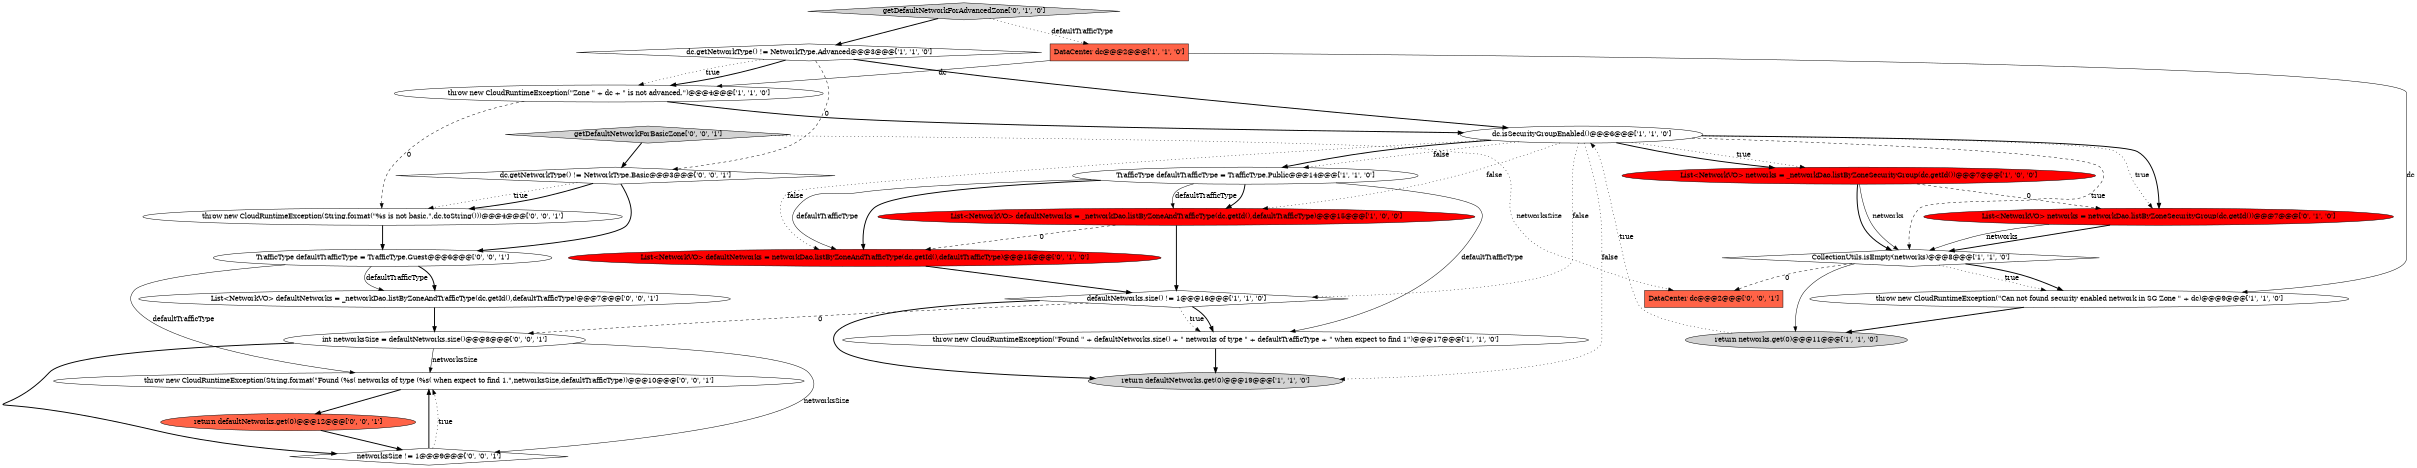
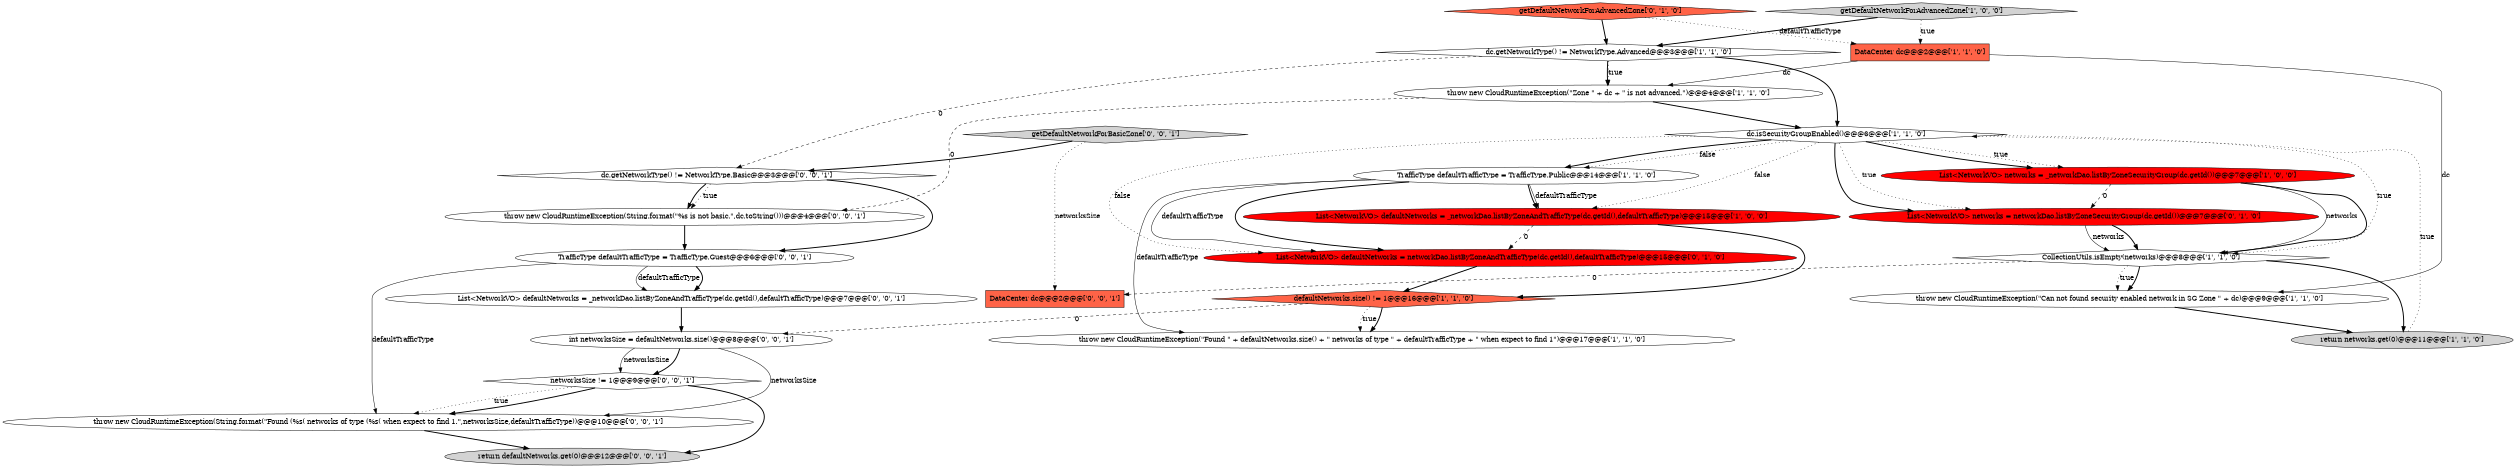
node "getDefaultNetworkForAdvancedZone['0', '1', '0']": fillcolor lightgray -> tomato
node "getDefaultNetworkForAdvancedZone['1', '0', '0']": added
node "dc.isSecurityGroupEnabled()@@@6@@@['1', '1', '0']": shape ellipse -> diamond
edge "dc.isSecurityGroupEnabled()@@@6@@@['1', '1', '0']" -> "CollectionUtils.isEmpty(networks)@@@8@@@['1', '1', '0']": style dashed -> dotted
edge "dc.isSecurityGroupEnabled()@@@6@@@['1', '1', '0']" -> "defaultNetworks.size() != 1@@@16@@@['1', '1', '0']": removed, label "false"
edge "CollectionUtils.isEmpty(networks)@@@8@@@['1', '1', '0']" -> "return networks.get(0)@@@11@@@['1', '1', '0']": style solid -> bold
node "defaultNetworks.size() != 1@@@16@@@['1', '1', '0']": fillcolor white -> tomato
node "return defaultNetworks.get(0)@@@19@@@['1', '1', '0']": removed
node "return defaultNetworks.get(0)@@@12@@@['0', '0', '1']": fillcolor tomato -> lightgray
edge "return defaultNetworks.get(0)@@@12@@@['0', '0', '1']" -> "networksSize != 1@@@9@@@['0', '0', '1']": reversed
